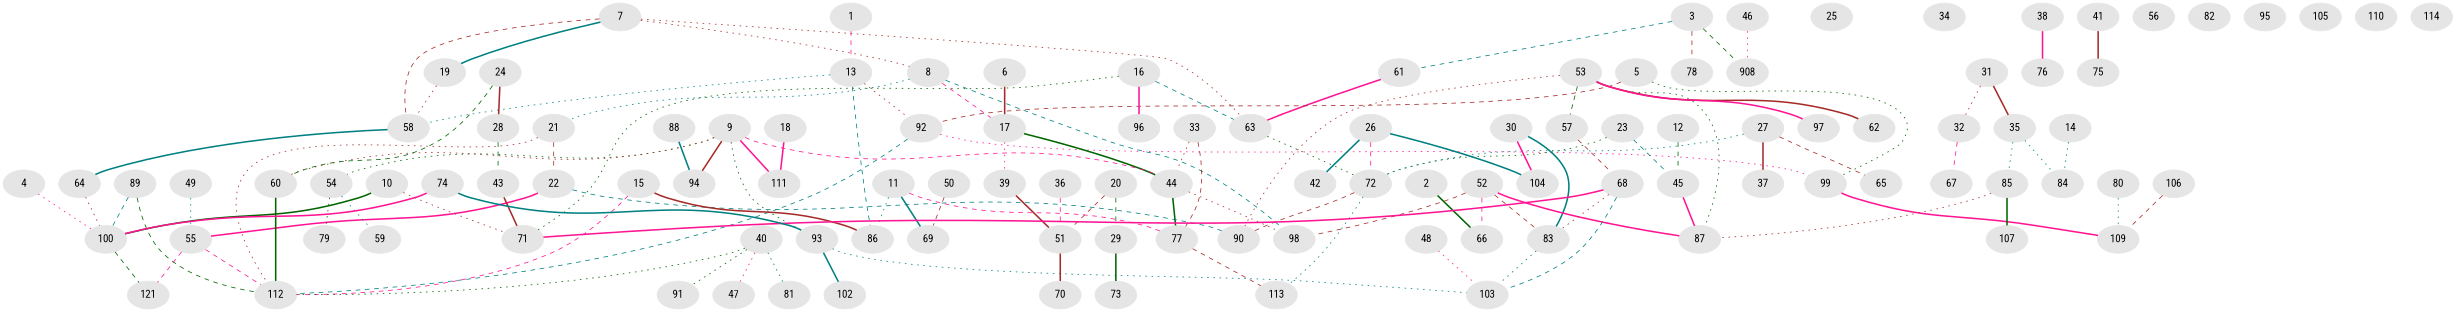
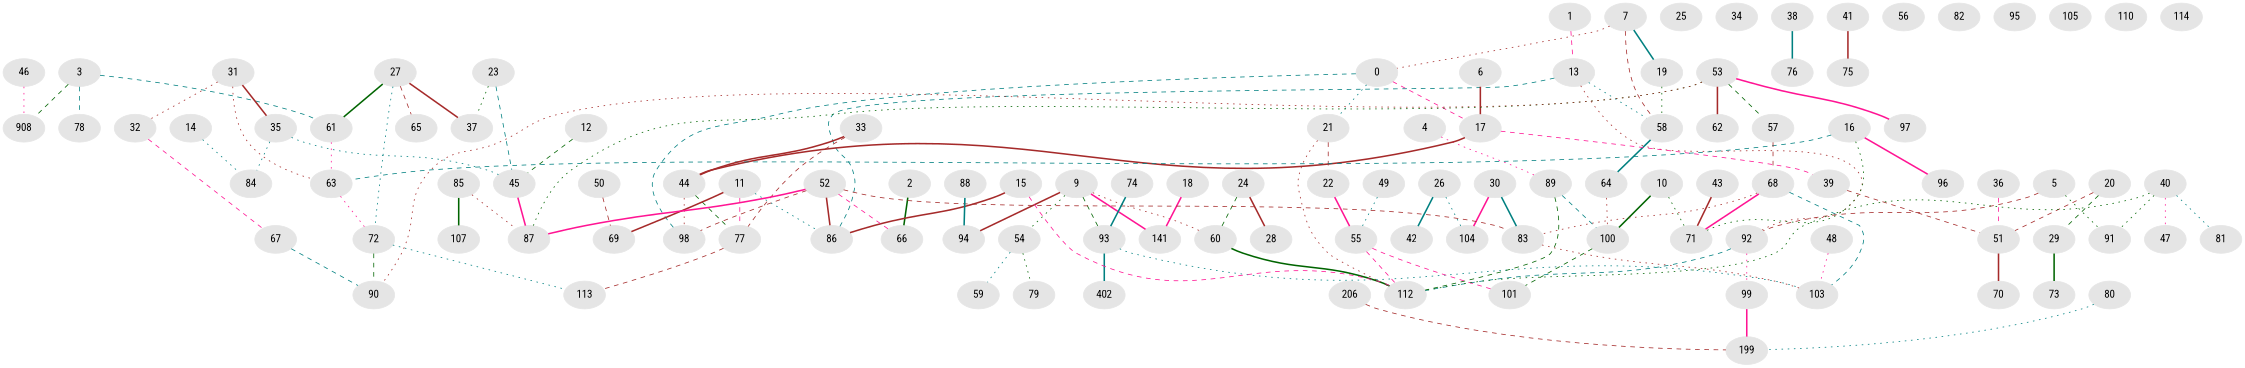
edge "7" -- "63": now "31" -- "63"
edge "3" -- "78": color brown -> teal
edge "38" -- "76": color deeppink -> teal
node "8": label "8" -> "0"
edge "5" -- "99": now "5" -- "91"
edge "61" -- "63": style bold -> dotted
edge "27" -- "61": added
edge "19" -- "58": color brown -> darkgreen
edge "26" -- "104": style bold -> dotted
edge "17" -- "44": color darkgreen -> brown
edge "9" -- "44": removed
edge "23" -- "72": now "23" -- "37"
edge "35" -- "85": now "35" -- "45"
edge "33" -- "44": style dotted -> bold
edge "63" -- "72": color darkgreen -> deeppink
edge "26" -- "72": removed
edge "17" -- "39": style dotted -> dashed
edge "28" -- "43": removed
node "111": label "111" -> "141"
node "106": label "106" -> "206"
edge "9" -- "93": style dotted -> dashed
edge "22" -- "90": now "67" -- "90"
edge "10" -- "71": color brown -> darkgreen
edge "52" -- "86": added
edge "4" -- "100": now "4" -- "89"
edge "11" -- "69": color teal -> brown
edge "39" -- "51": style bold -> dashed
edge "44" -- "77": style bold -> dashed
edge "72" -- "90": color brown -> darkgreen
edge "74" -- "100": removed
node "109": label "109" -> "199"
edge "83" -- "103": color teal -> brown
node "121": label "121" -> "101"
node "102": label "102" -> "402"
